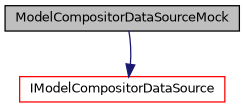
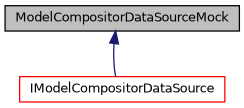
edge "ModelCompositorDataSourceMock" -> "IModelCompositorDataSource": reversed
